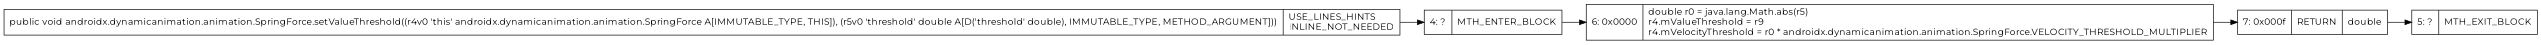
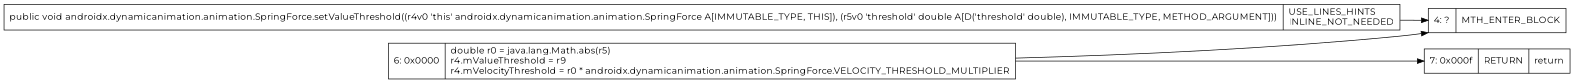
edge "4: ?" -> "6: 0x0000": reversed
node "7: 0x000f": text "double" -> "return"
node "5: ?": removed
